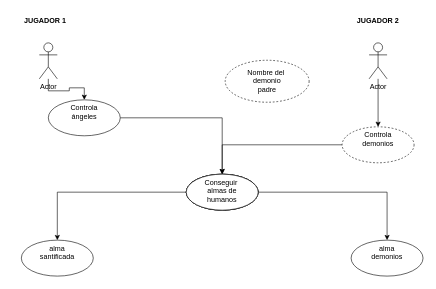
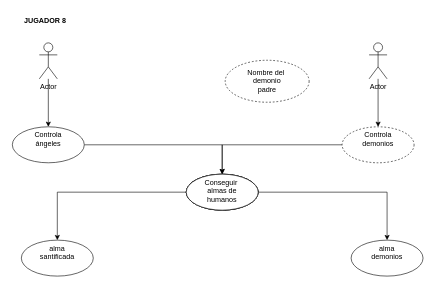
node "JUGADOR 1": label "JUGADOR 1" -> "JUGADOR 8"
node "JUGADOR 2": removed
node "Controla ángeles": moved (84, 118) -> (48, 145)
